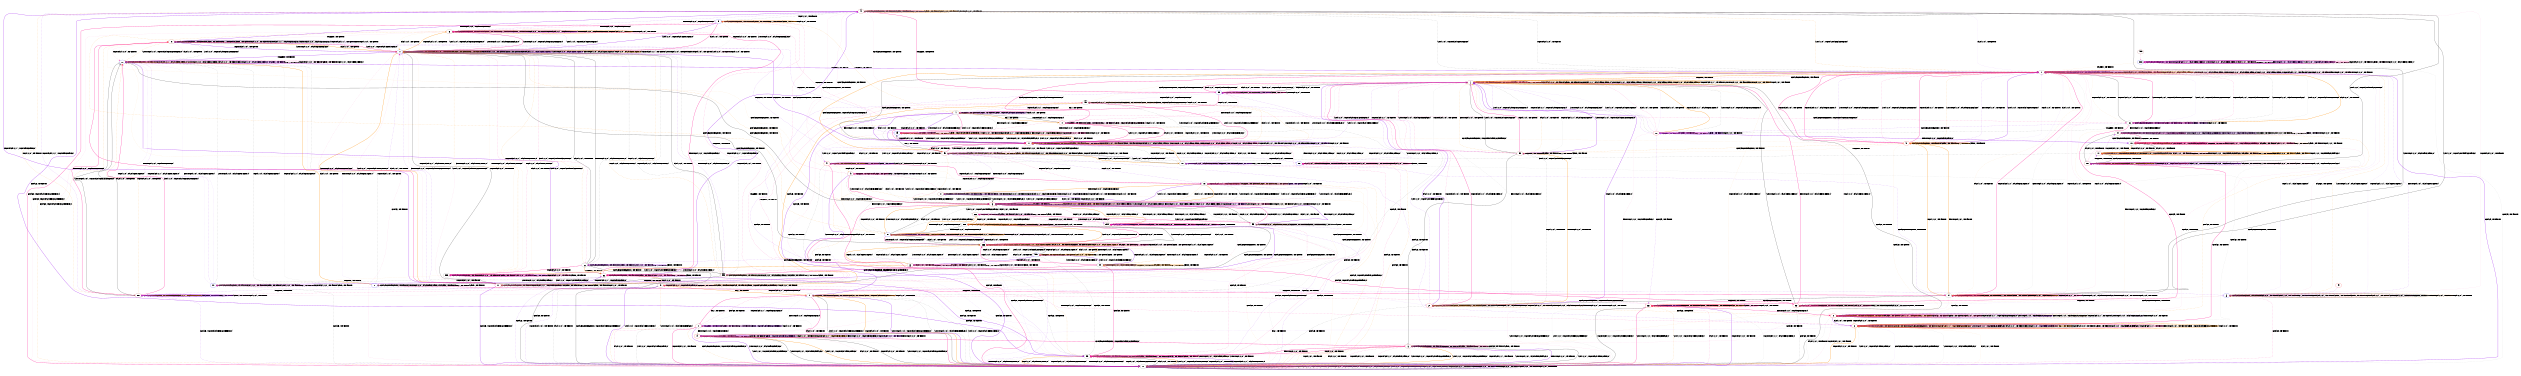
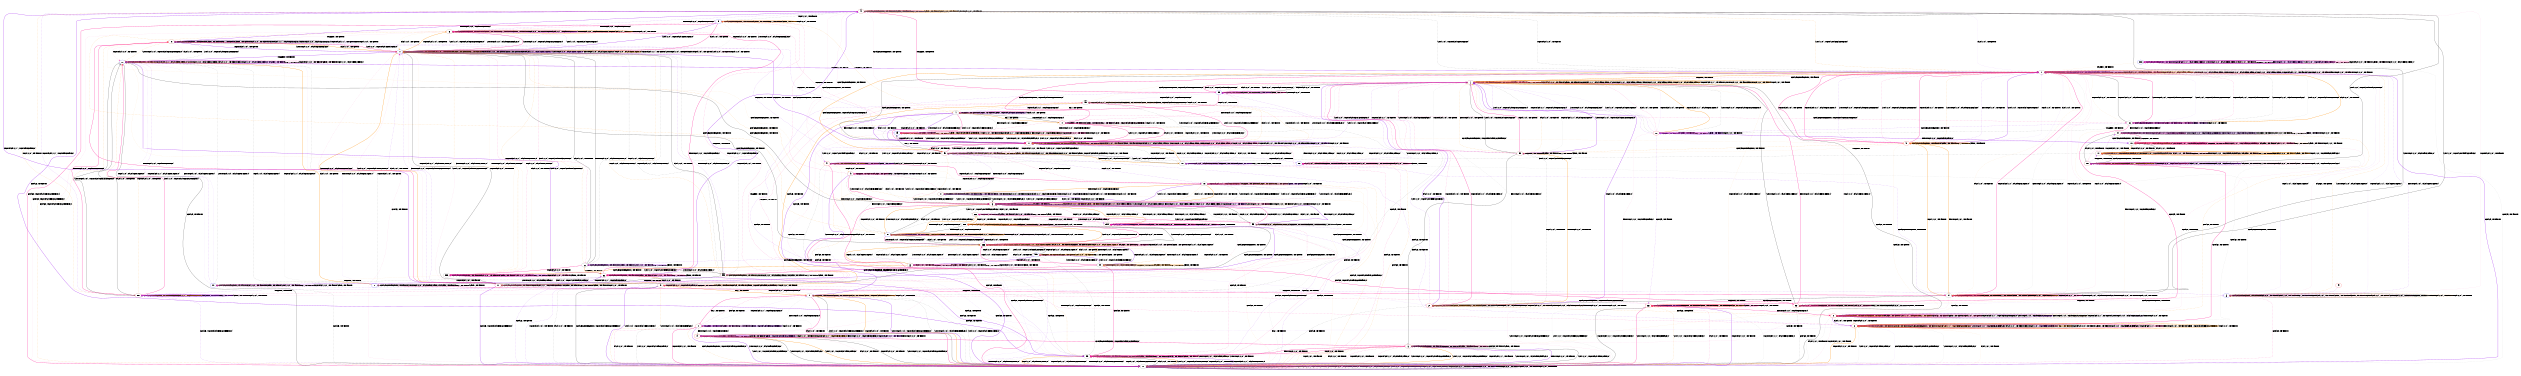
node "kkk": removed
edge "yy" -> "w": now "oo" -> "w"
